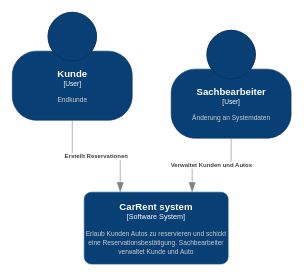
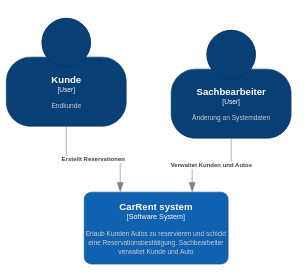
node "Kunde [User] Endkunde": moved (72, 66) -> (66, 72)
node "CarRent system [Software System] Erlaub Kunden Autos zu reservieren und schickt eine Reservationsbestätigung. Sachbearbeiter verwaltet Kunde und Auto": fillcolor #083f75 -> #1061b0
